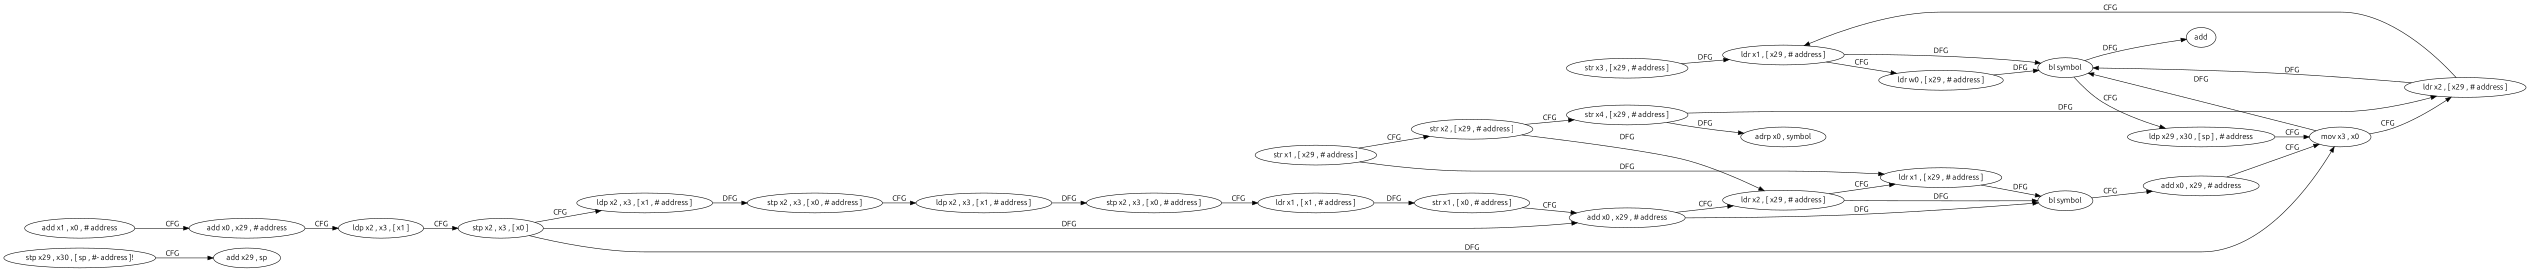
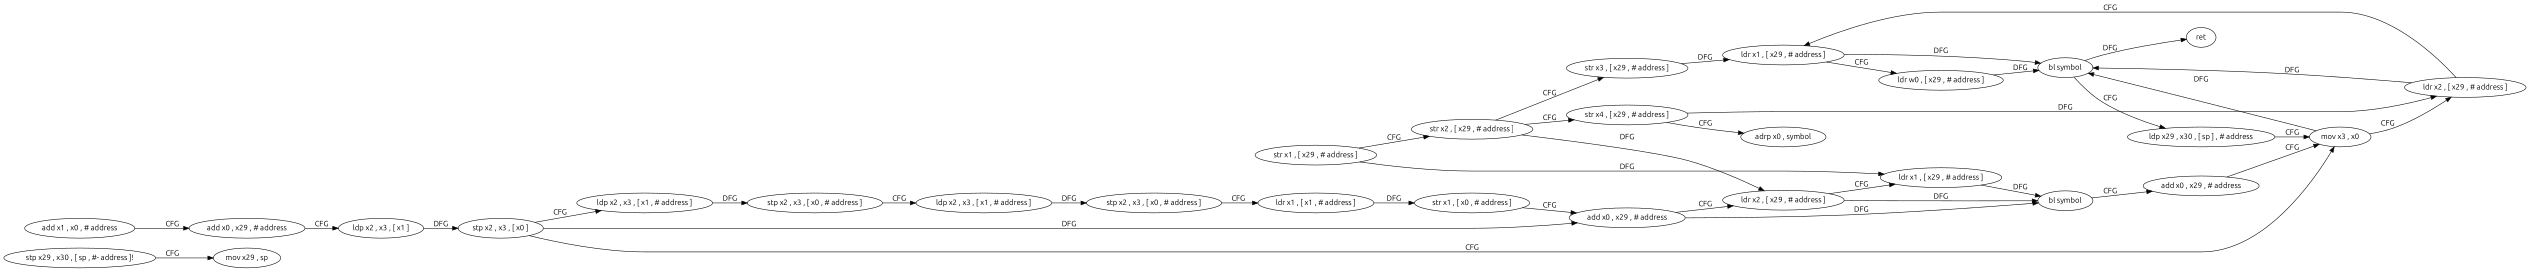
node "add": label "add" -> "ret"
edge "str x2 , [ x29 , # address ]" -> "str x3 , [ x29 , # address ]": added, label "CFG"
edge "str x4 , [ x29 , # address ]" -> "adrp x0 , symbol": label "DFG" -> "CFG"
edge "ldp x2 , x3 , [ x1 ]" -> "stp x2 , x3 , [ x0 ]": label "CFG" -> "DFG"
edge "stp x2 , x3 , [ x0 ]" -> "mov x3 , x0": label "DFG" -> "CFG"
node "add x29 , sp": label "add x29 , sp" -> "mov x29 , sp"
